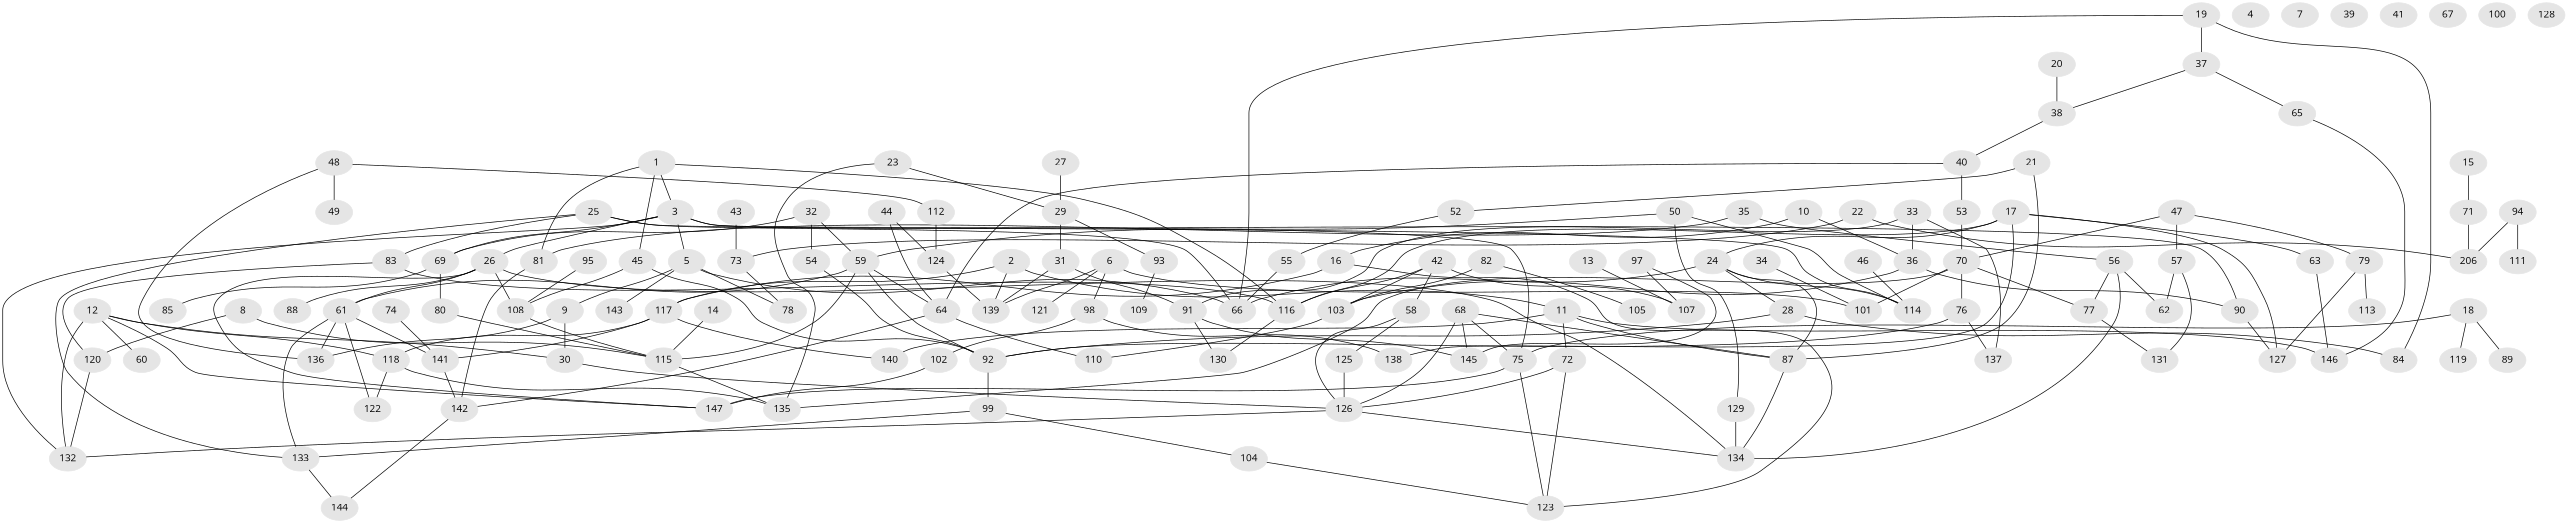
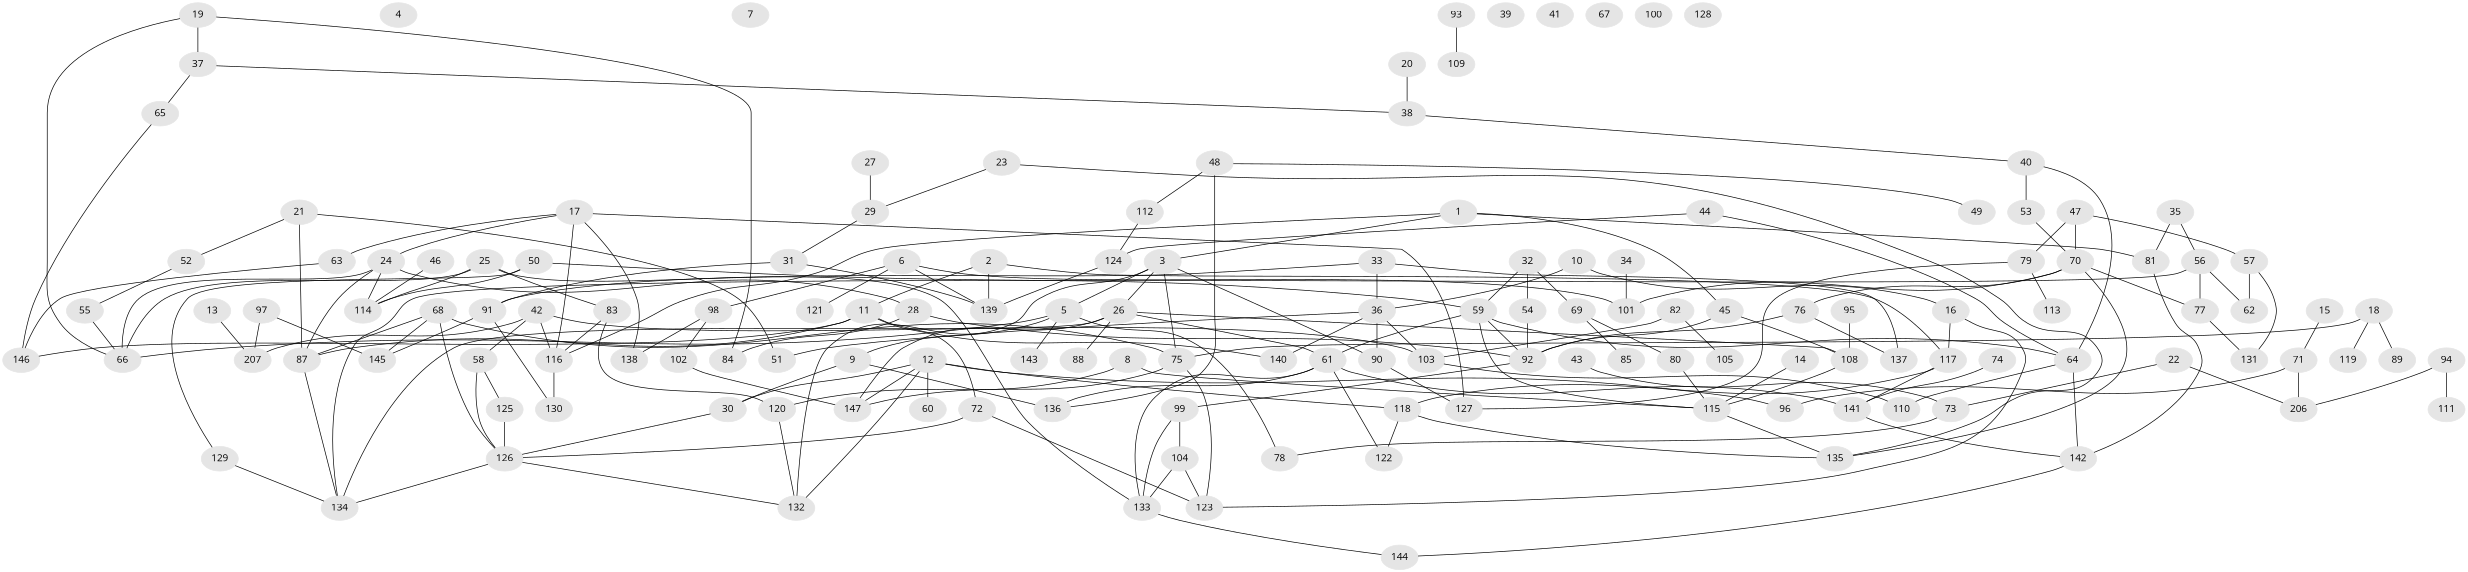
edge "3" -- "69": removed
edge "29" -- "93": removed
node "107": label "107" -> "207"
edge "117" -- "140": now "36" -- "140"
node "51": added
node "96": added
edge "104" -- "133": added
